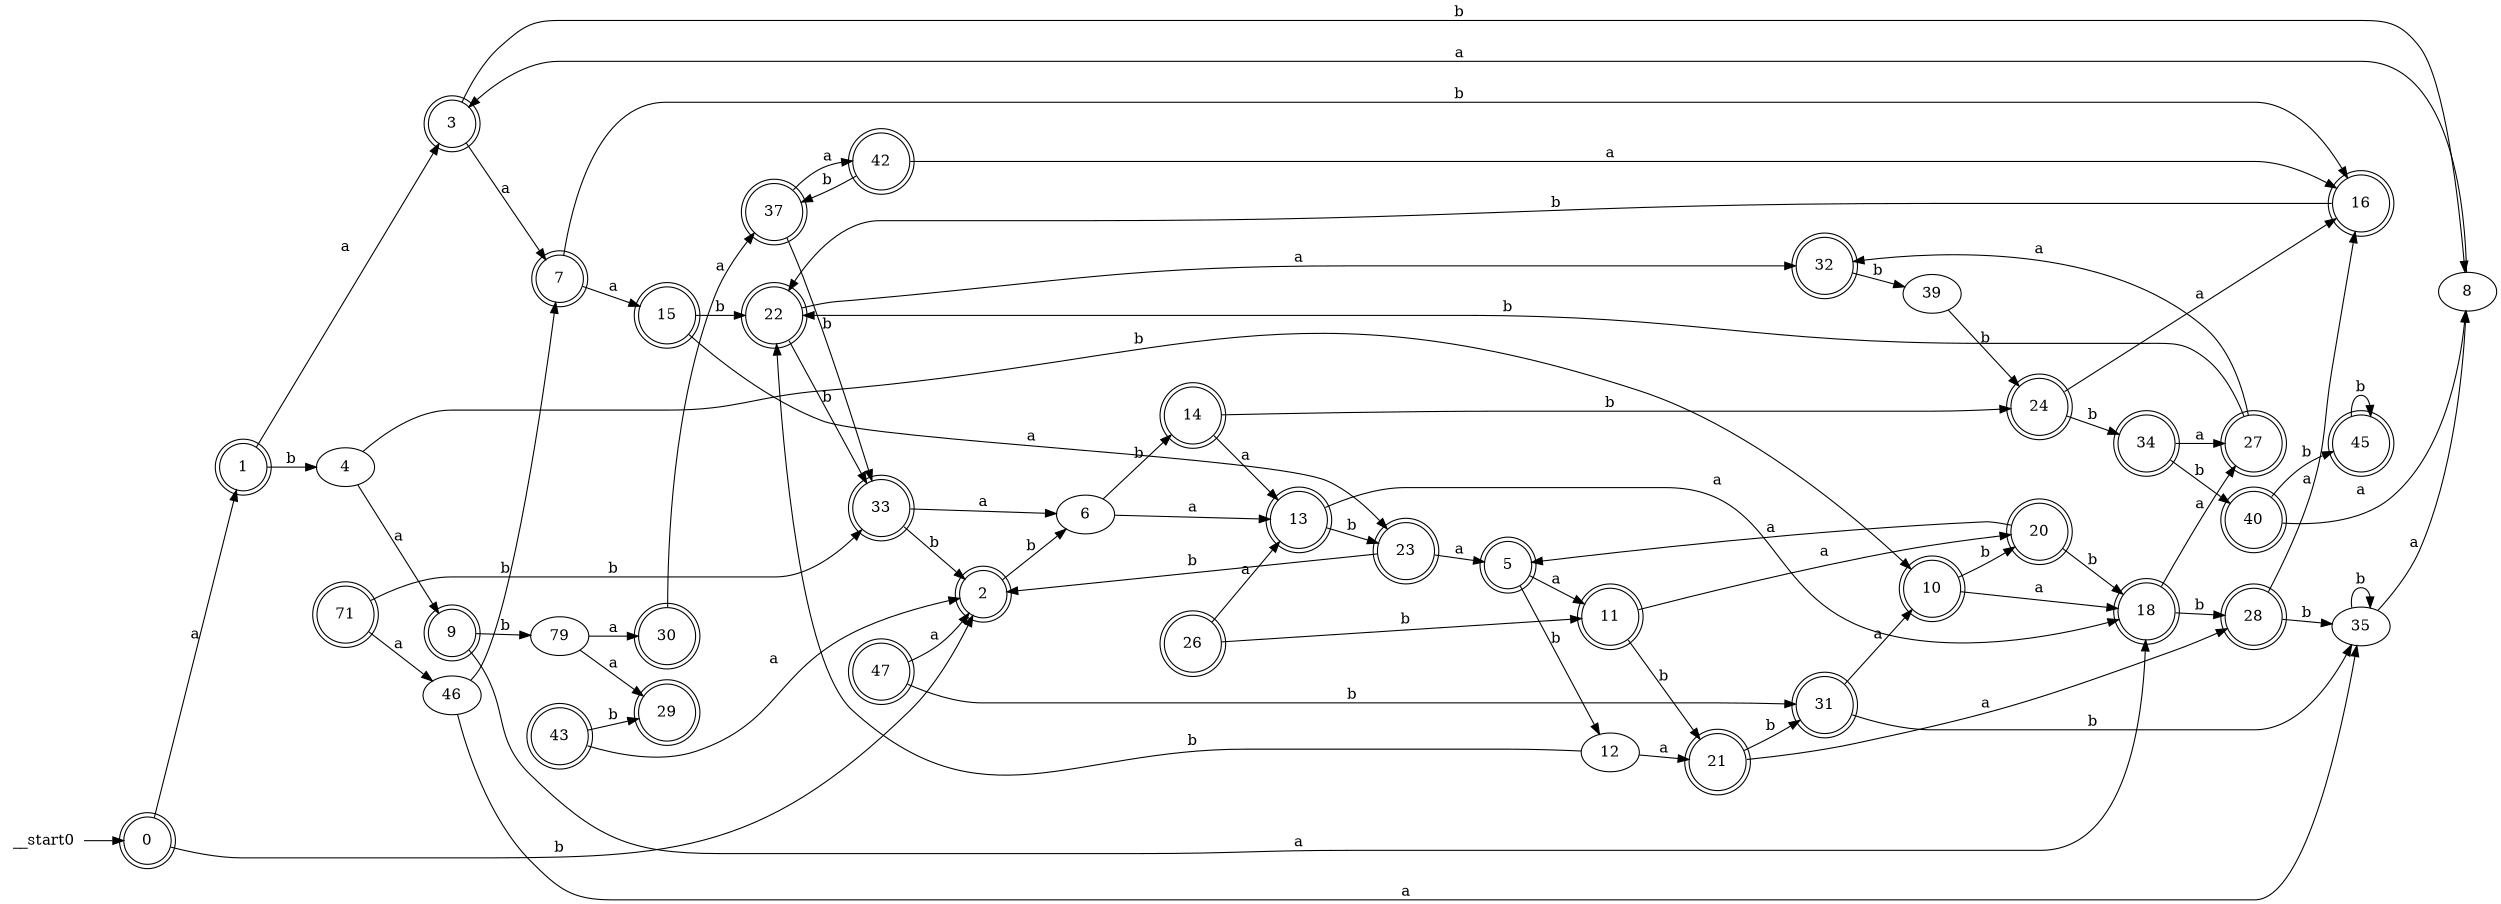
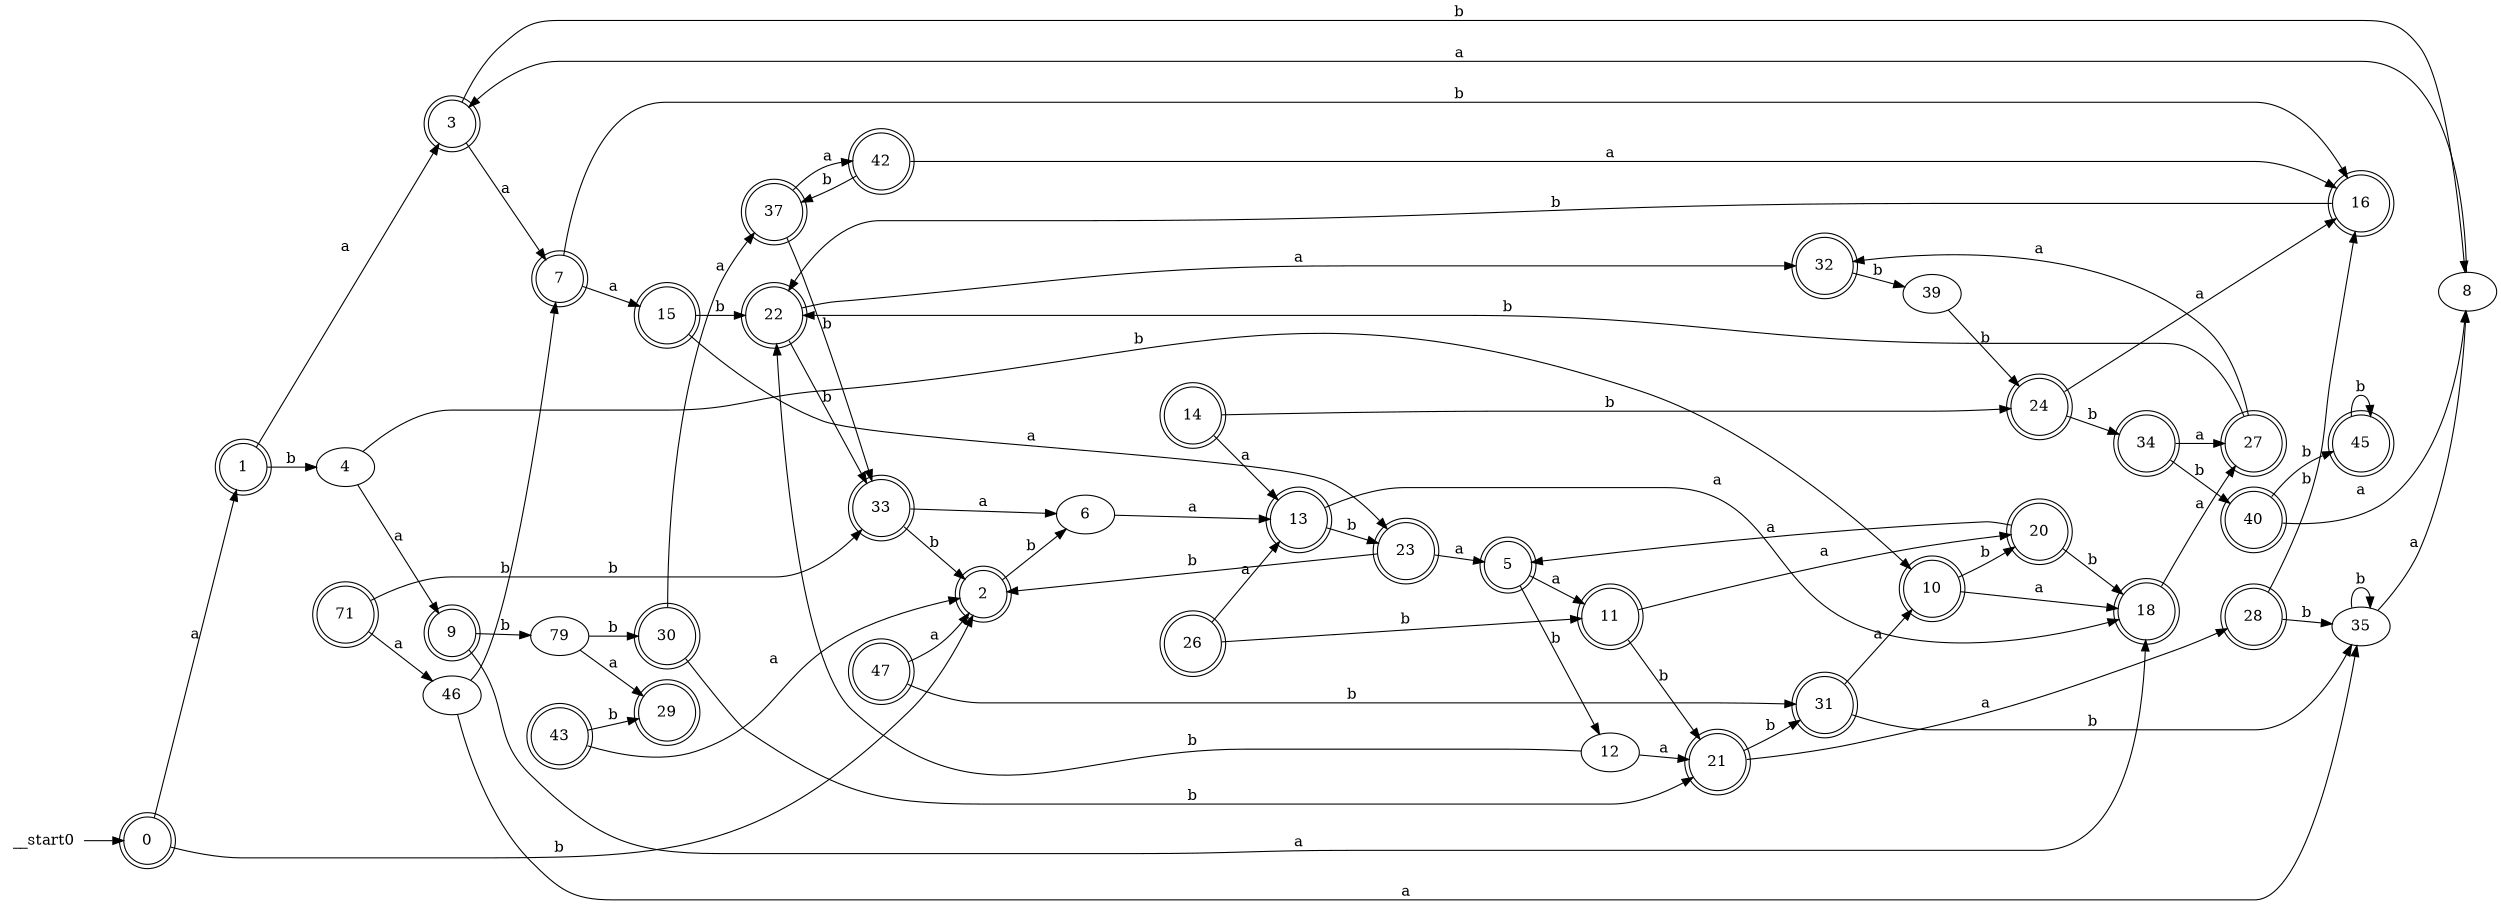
edge "6" -> "14": removed, label "b"
edge "28" -> "16": label "a" -> "b"
edge "18" -> "28": removed, label "b"
edge "79" -> "30": label "a" -> "b"
edge "30" -> "21": added, label "b"
